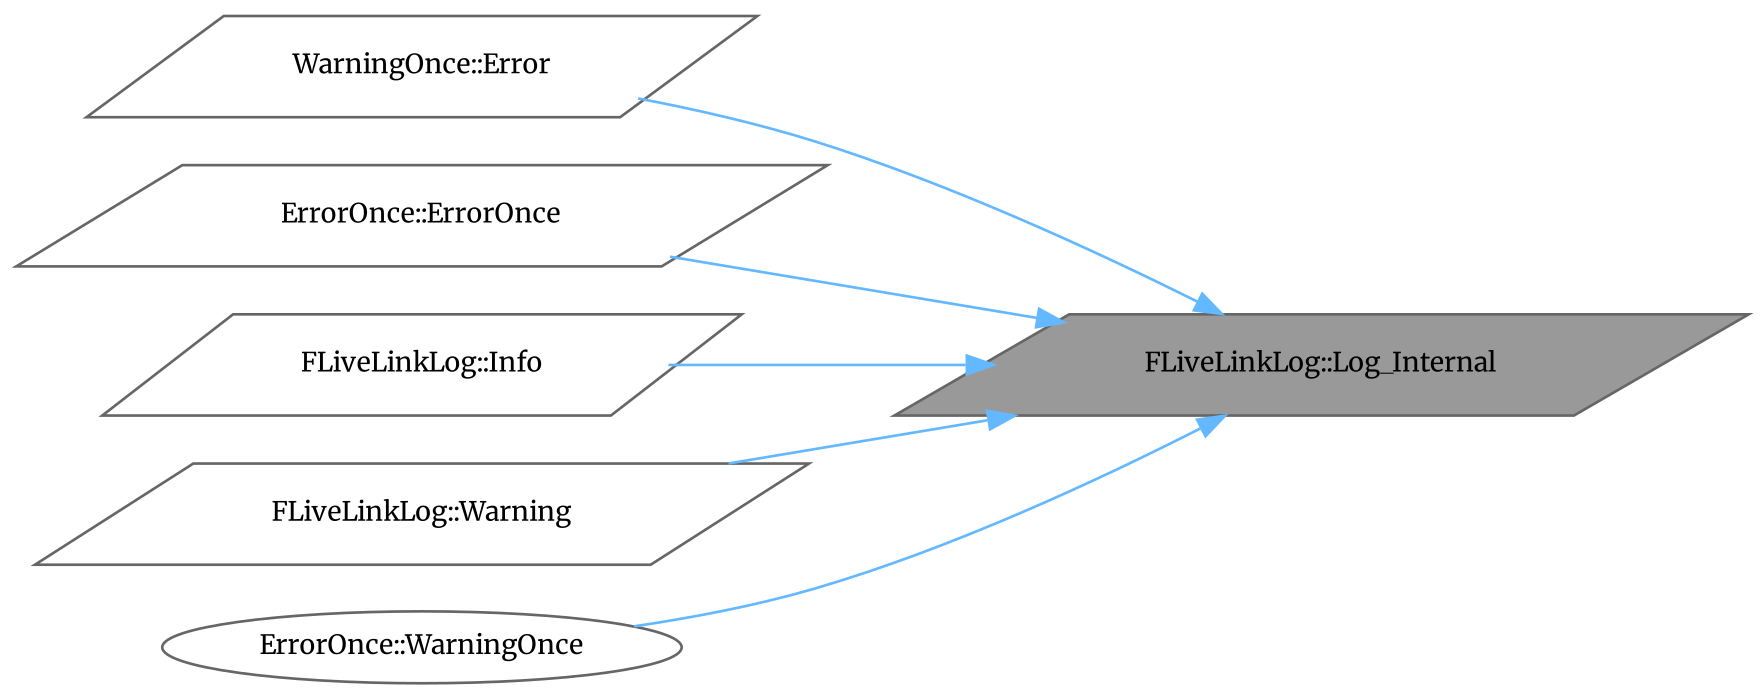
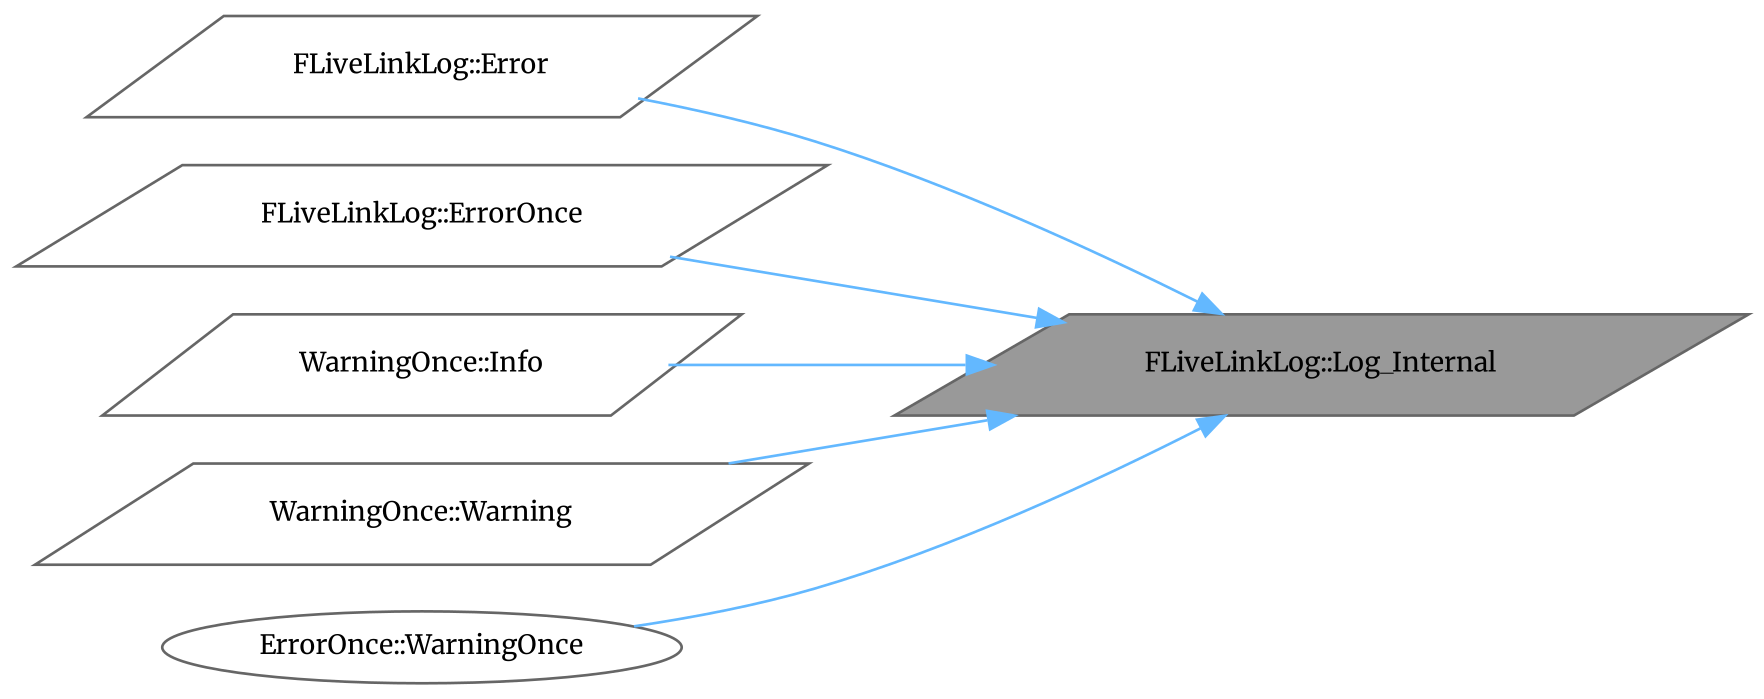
node "WarningOnce::Error": label "WarningOnce::Error" -> "FLiveLinkLog::Error"
node "ErrorOnce::ErrorOnce": label "ErrorOnce::ErrorOnce" -> "FLiveLinkLog::ErrorOnce"
node "FLiveLinkLog::Info": label "FLiveLinkLog::Info" -> "WarningOnce::Info"
node "FLiveLinkLog::Warning": label "FLiveLinkLog::Warning" -> "WarningOnce::Warning"
